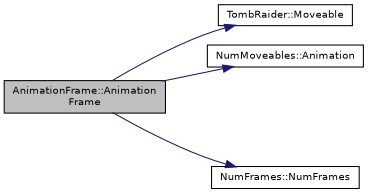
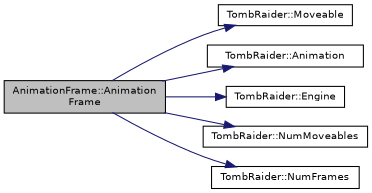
node "NumMoveables::Animation": label "NumMoveables::Animation" -> "TombRaider::Animation"
node "TombRaider::Engine": added
node "TombRaider::NumMoveables": added
node "NumFrames::NumFrames": label "NumFrames::NumFrames" -> "TombRaider::NumFrames"
